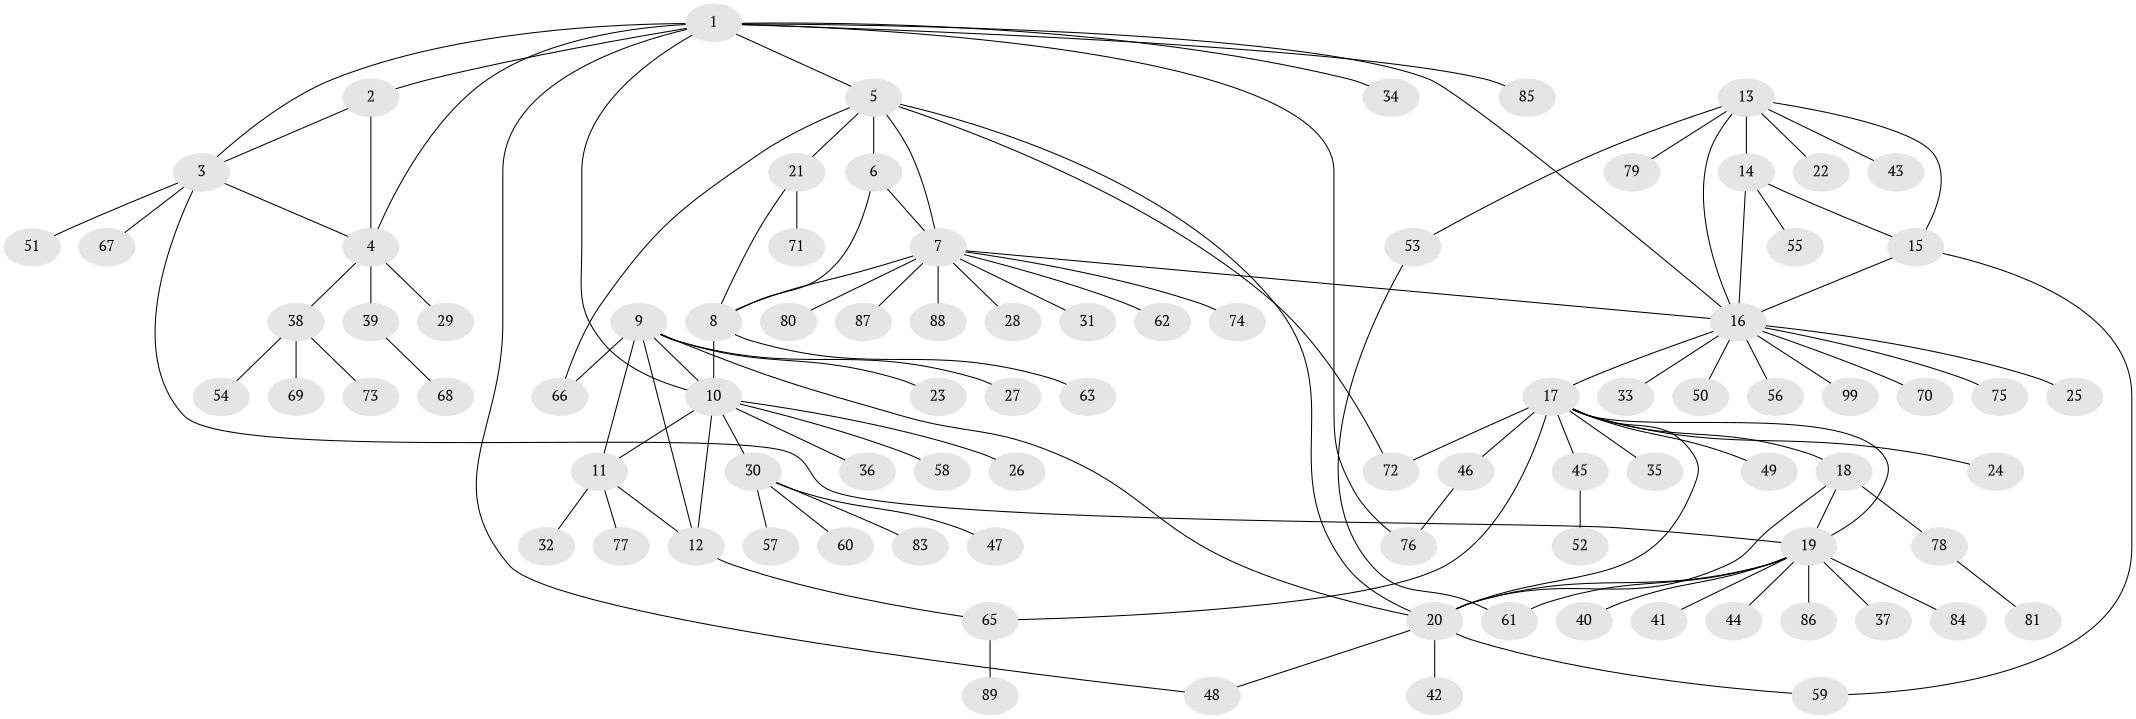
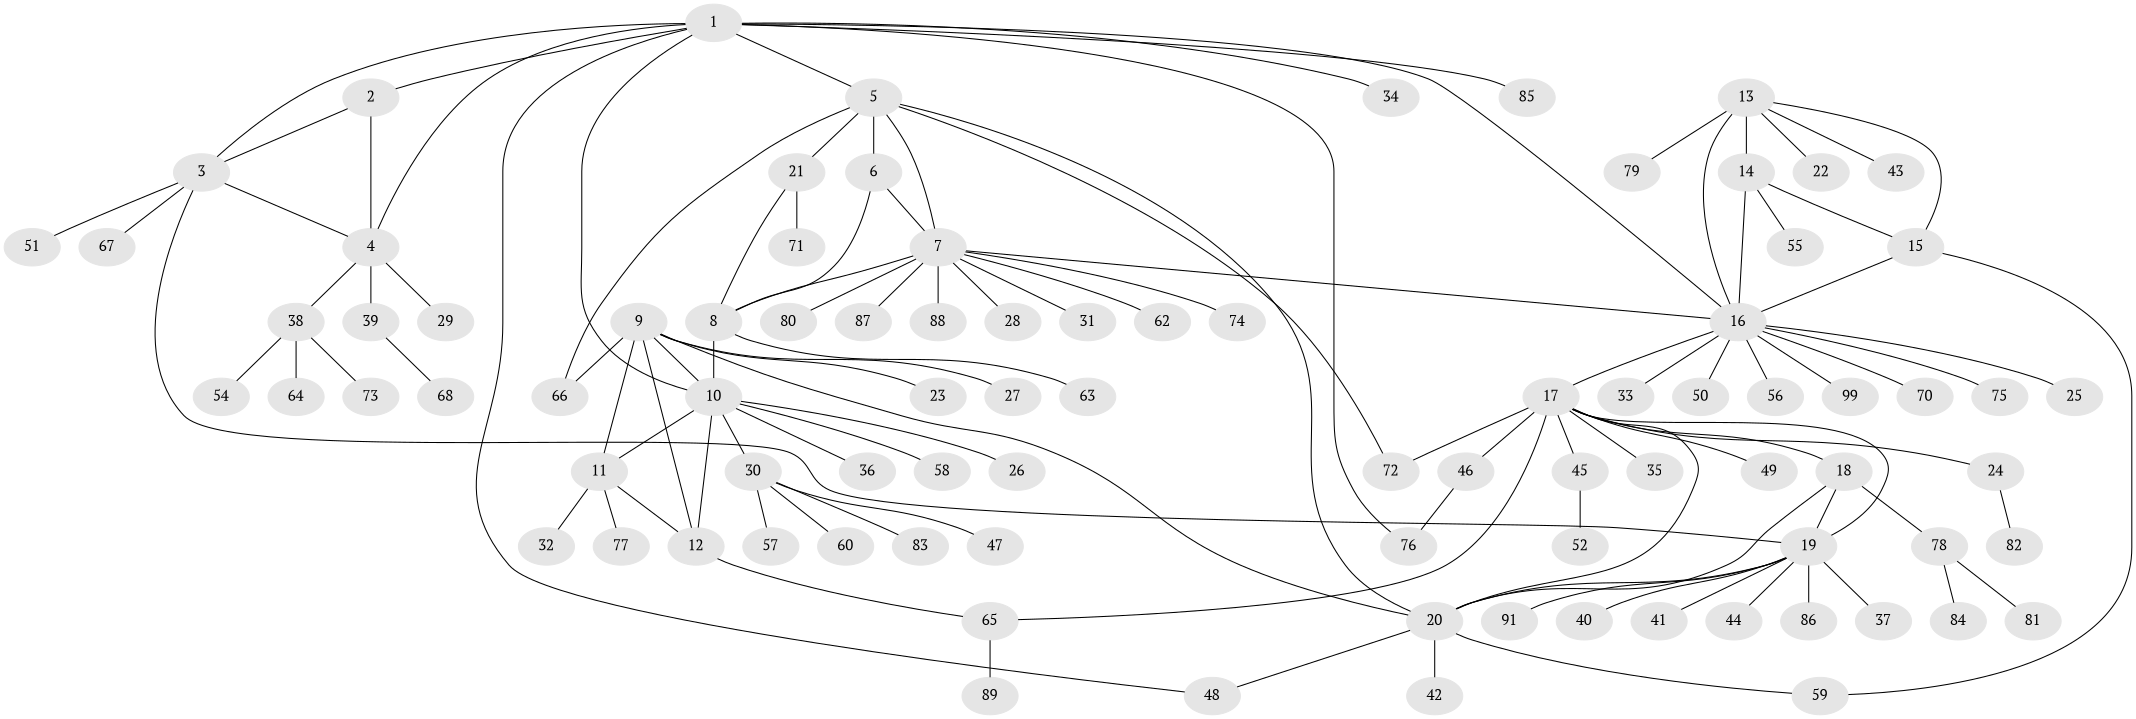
node "53": removed
node "69": label "69" -> "64"
node "82": added
edge "19" -- "84": now "78" -- "84"
node "61": label "61" -> "91"
